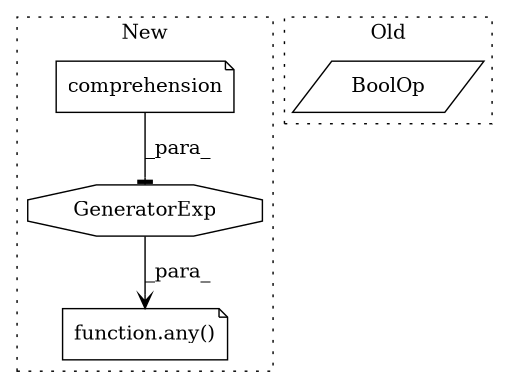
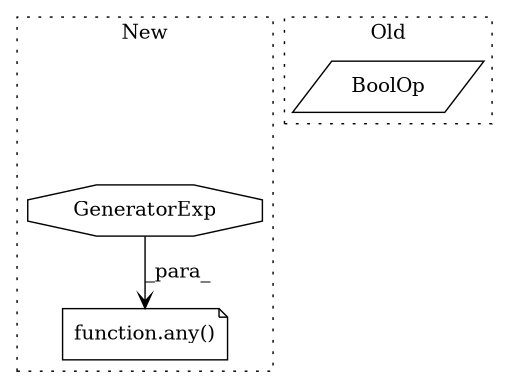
node "comprehension": removed
